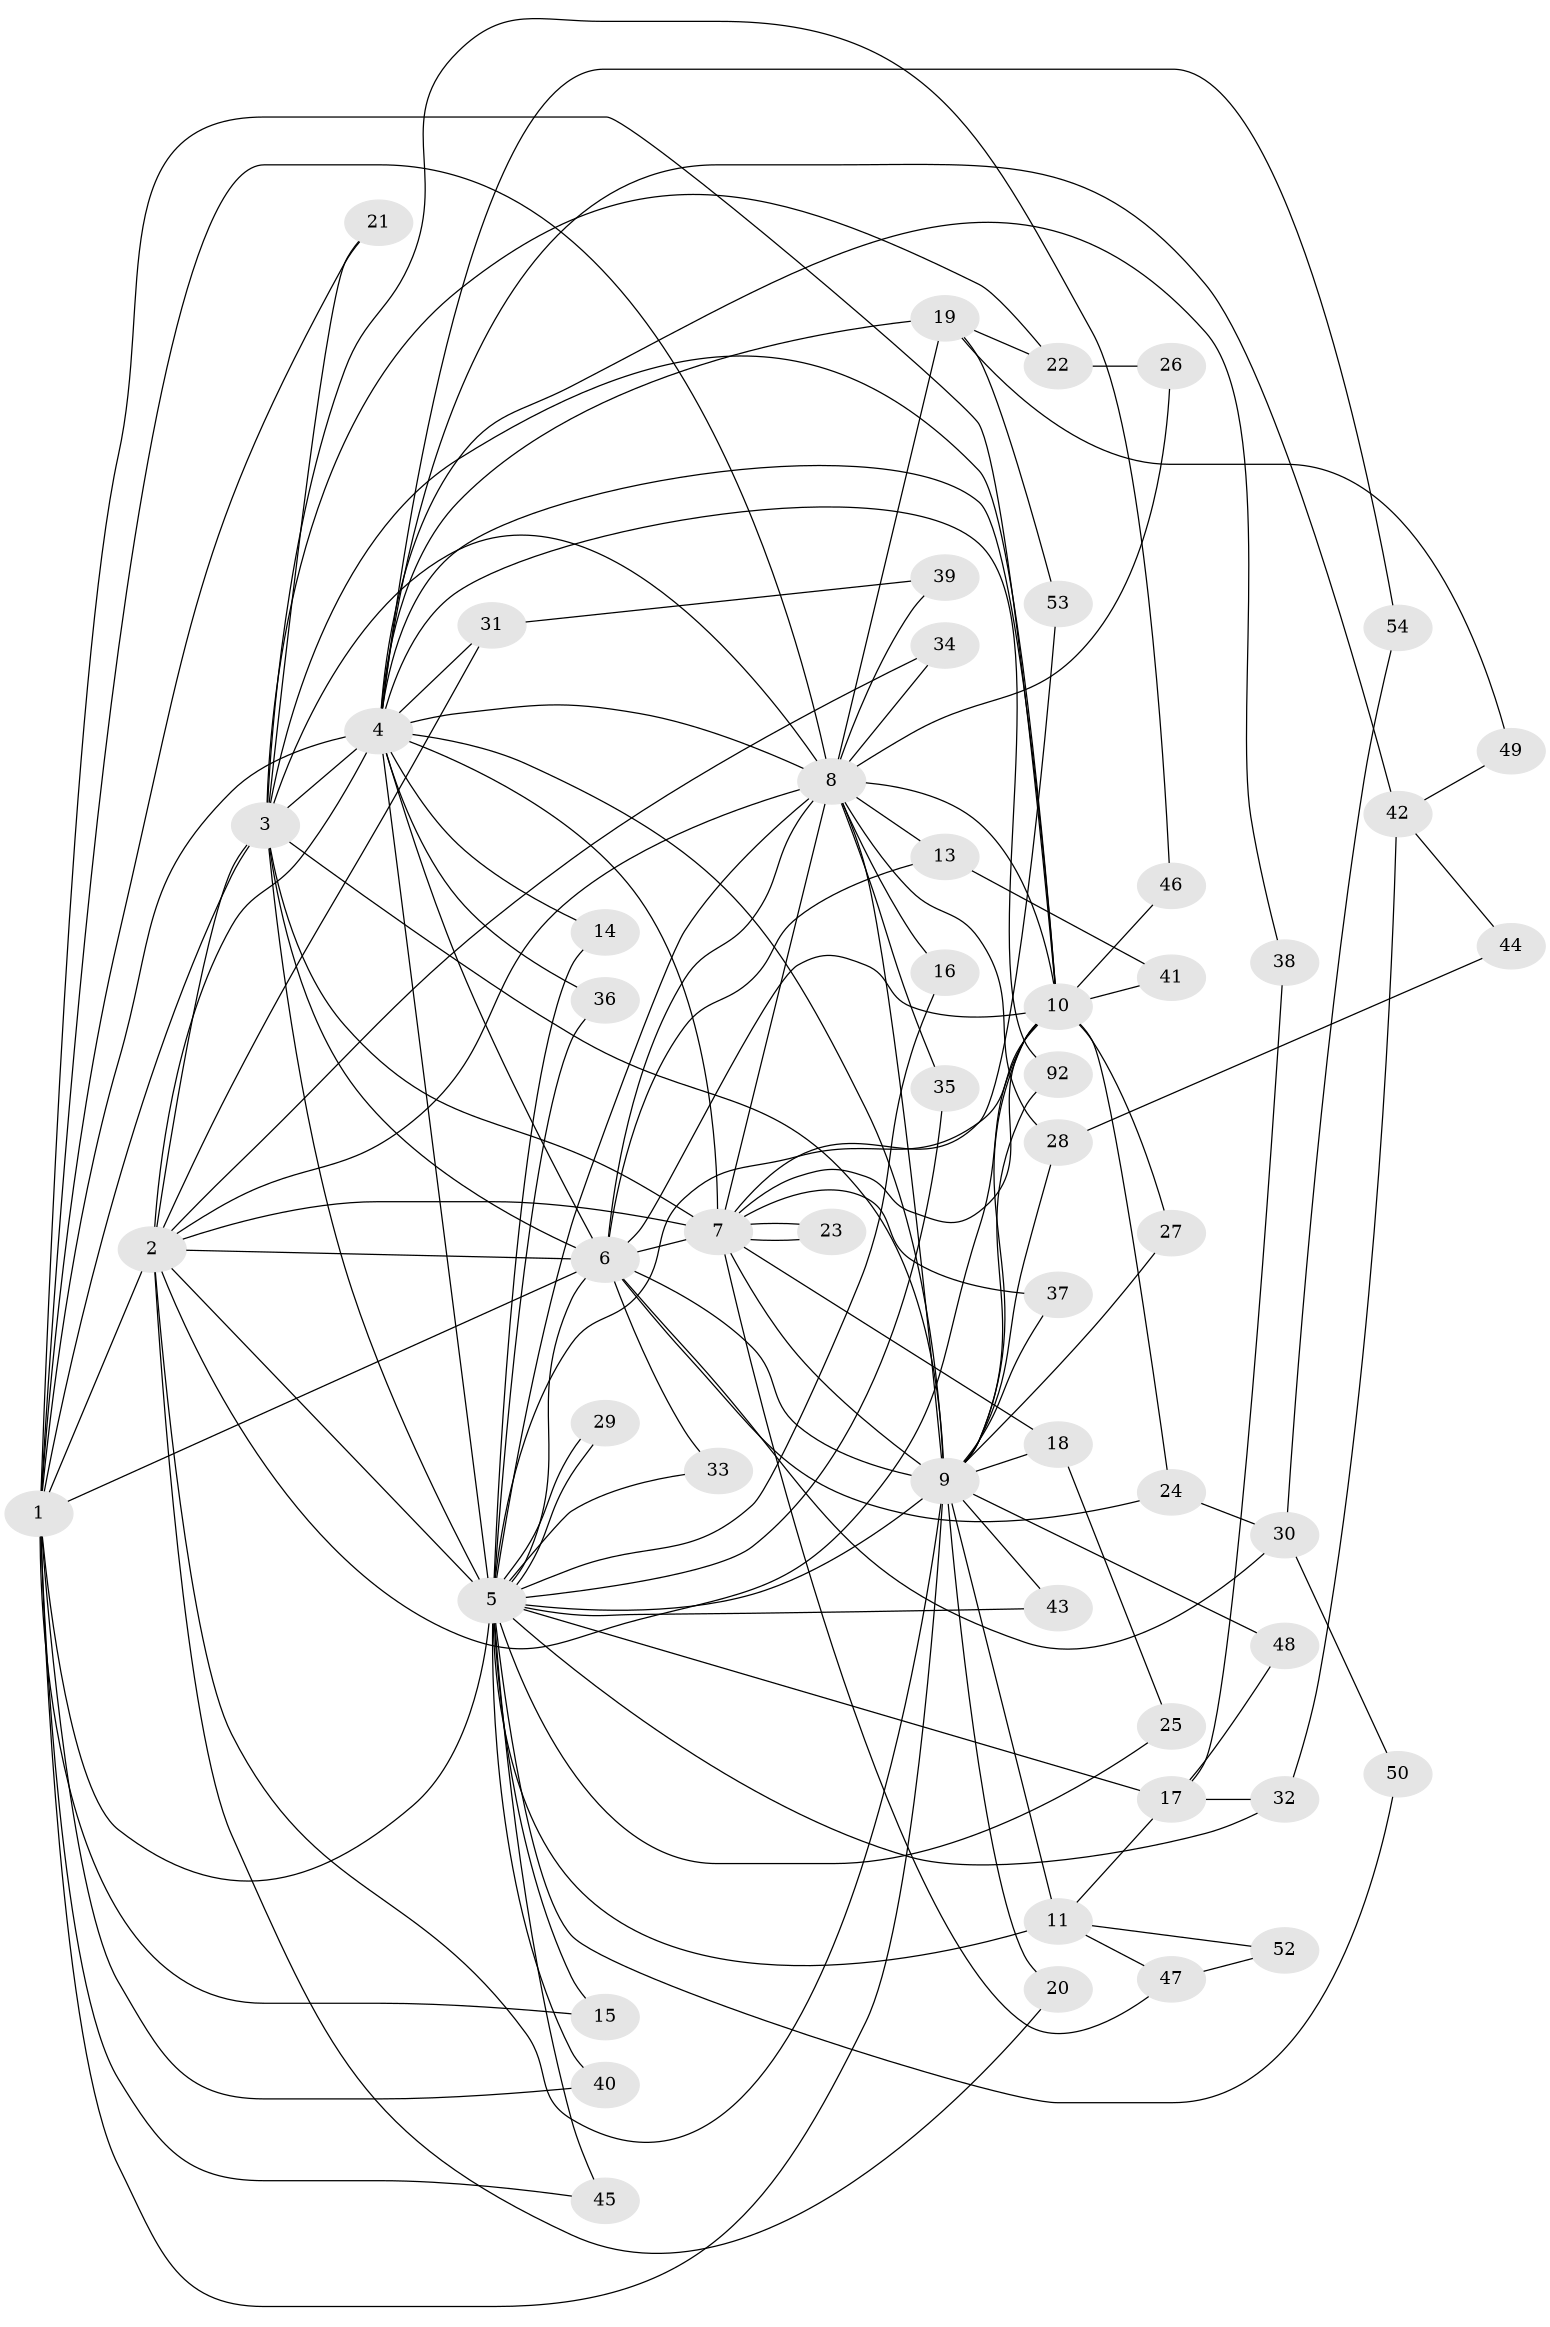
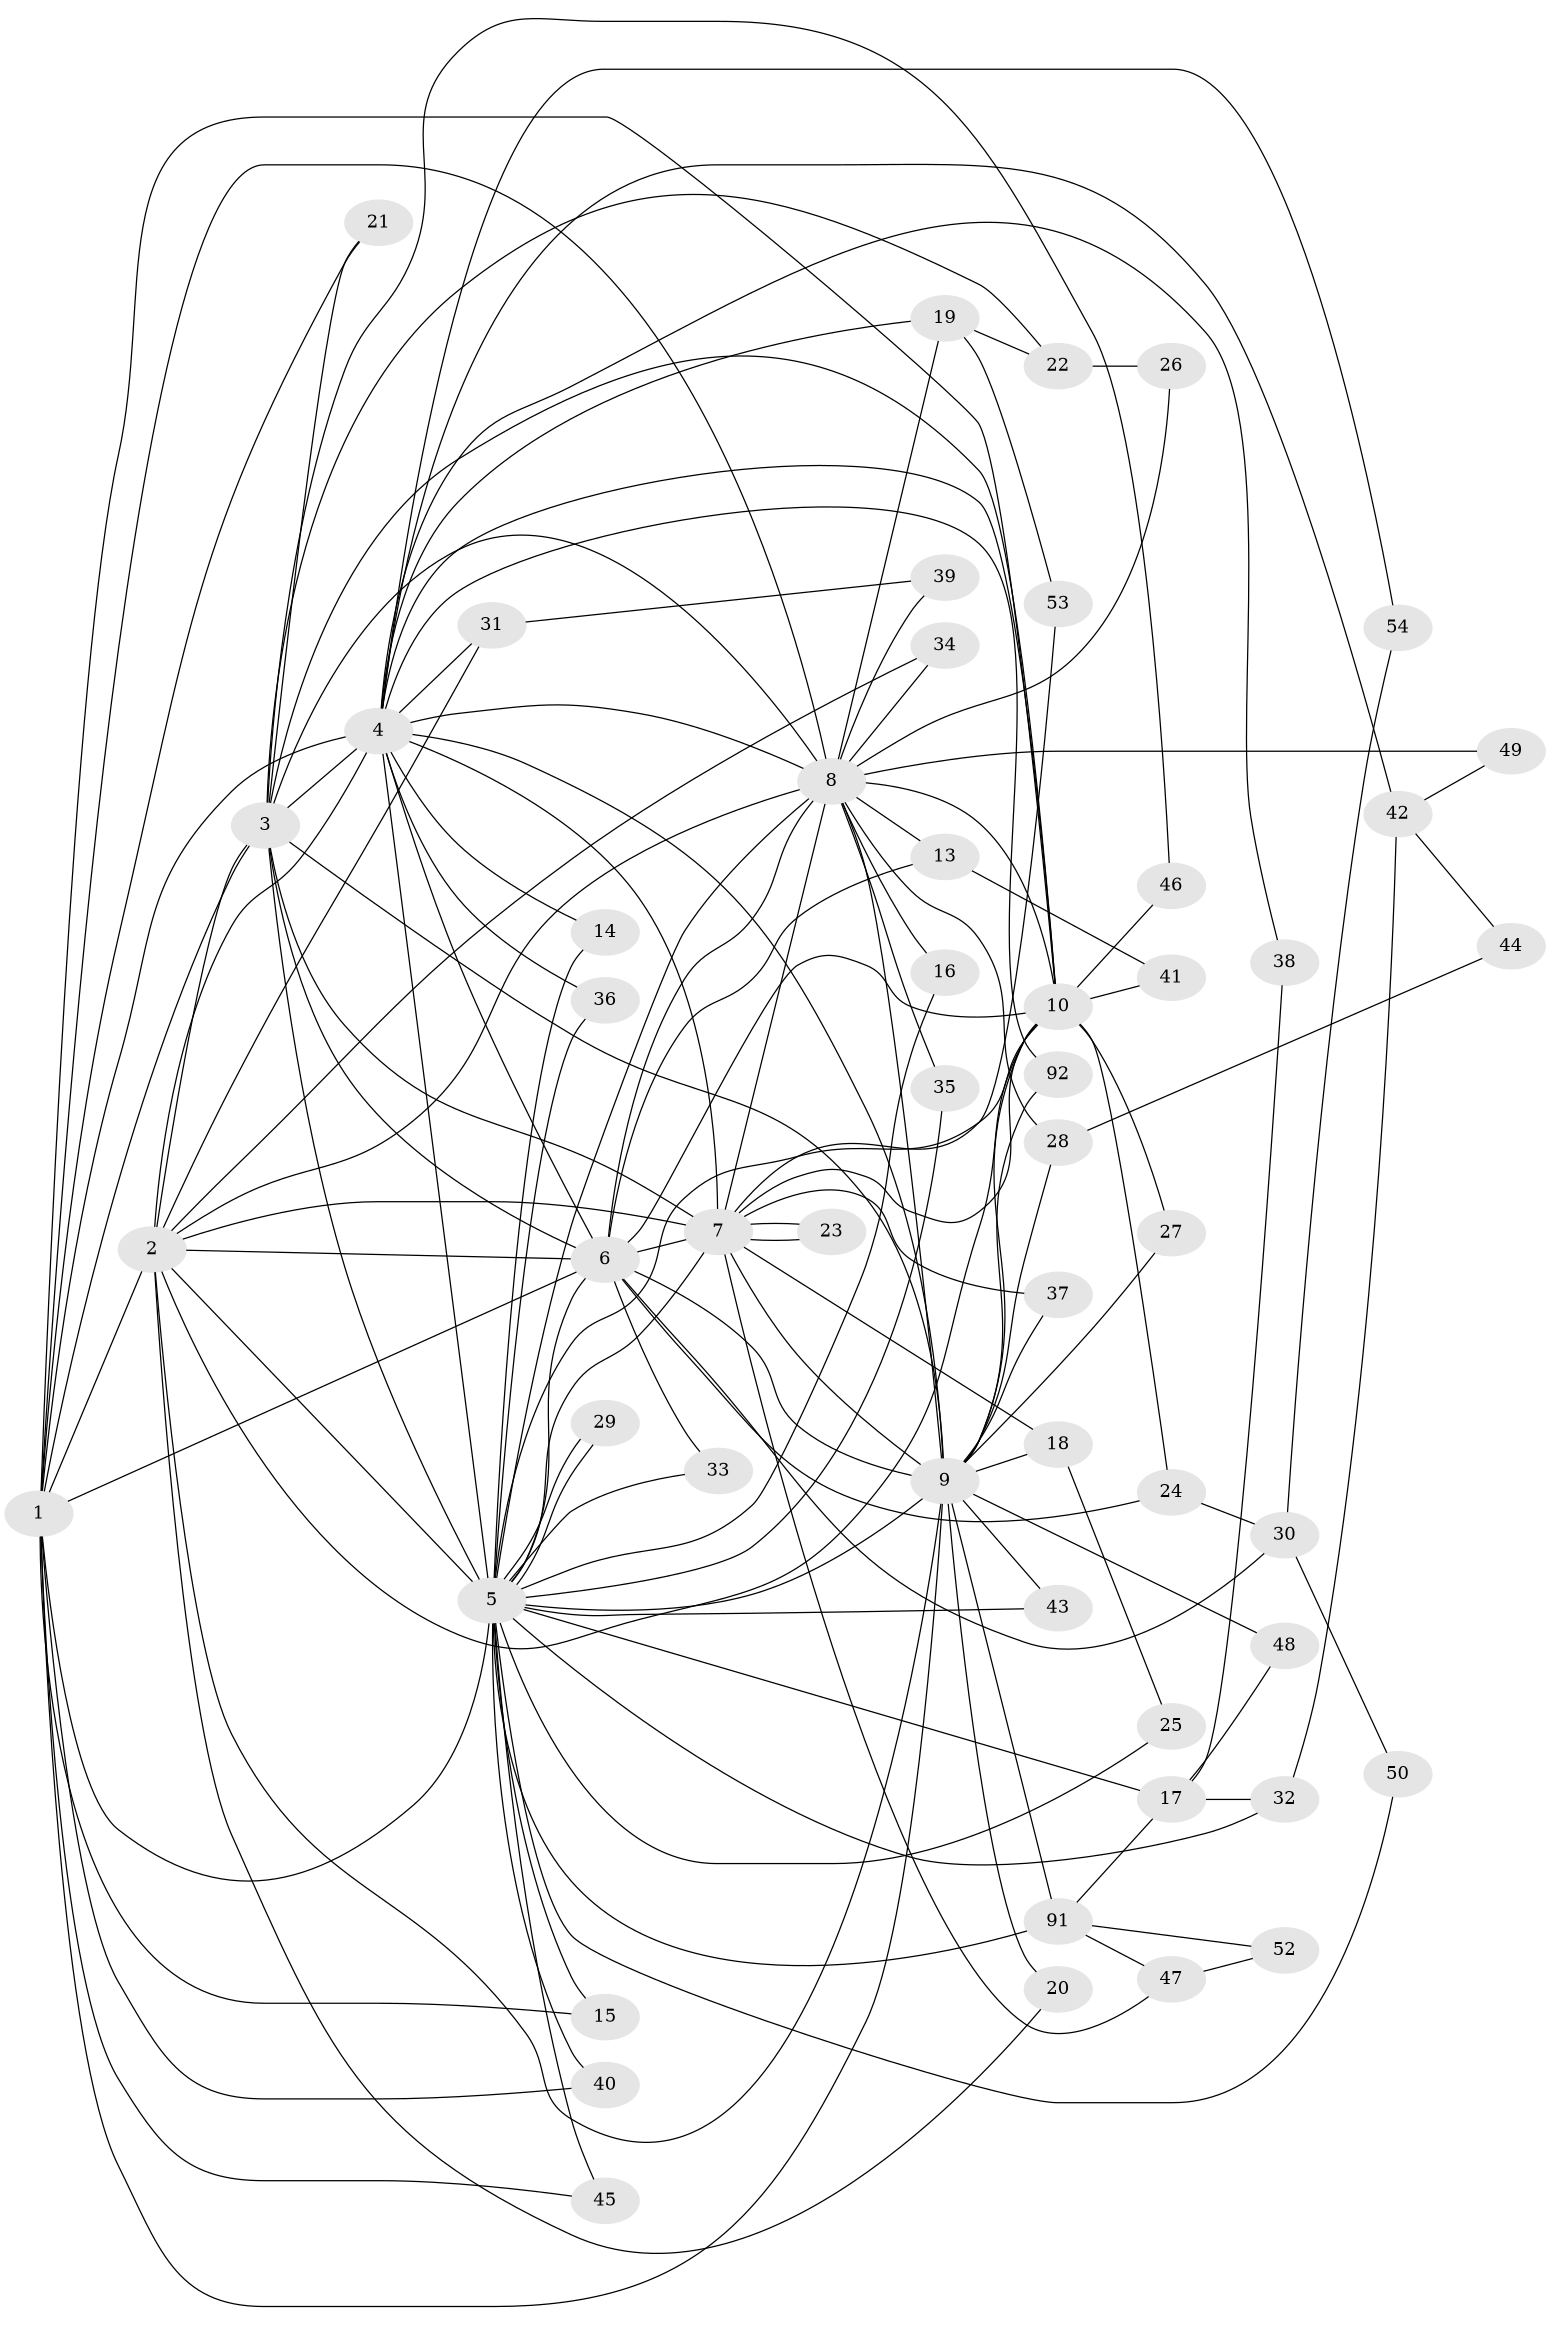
edge "19" -- "49": now "8" -- "49"
edge "7" -- "5": added
node "11": label "11" -> "91"
